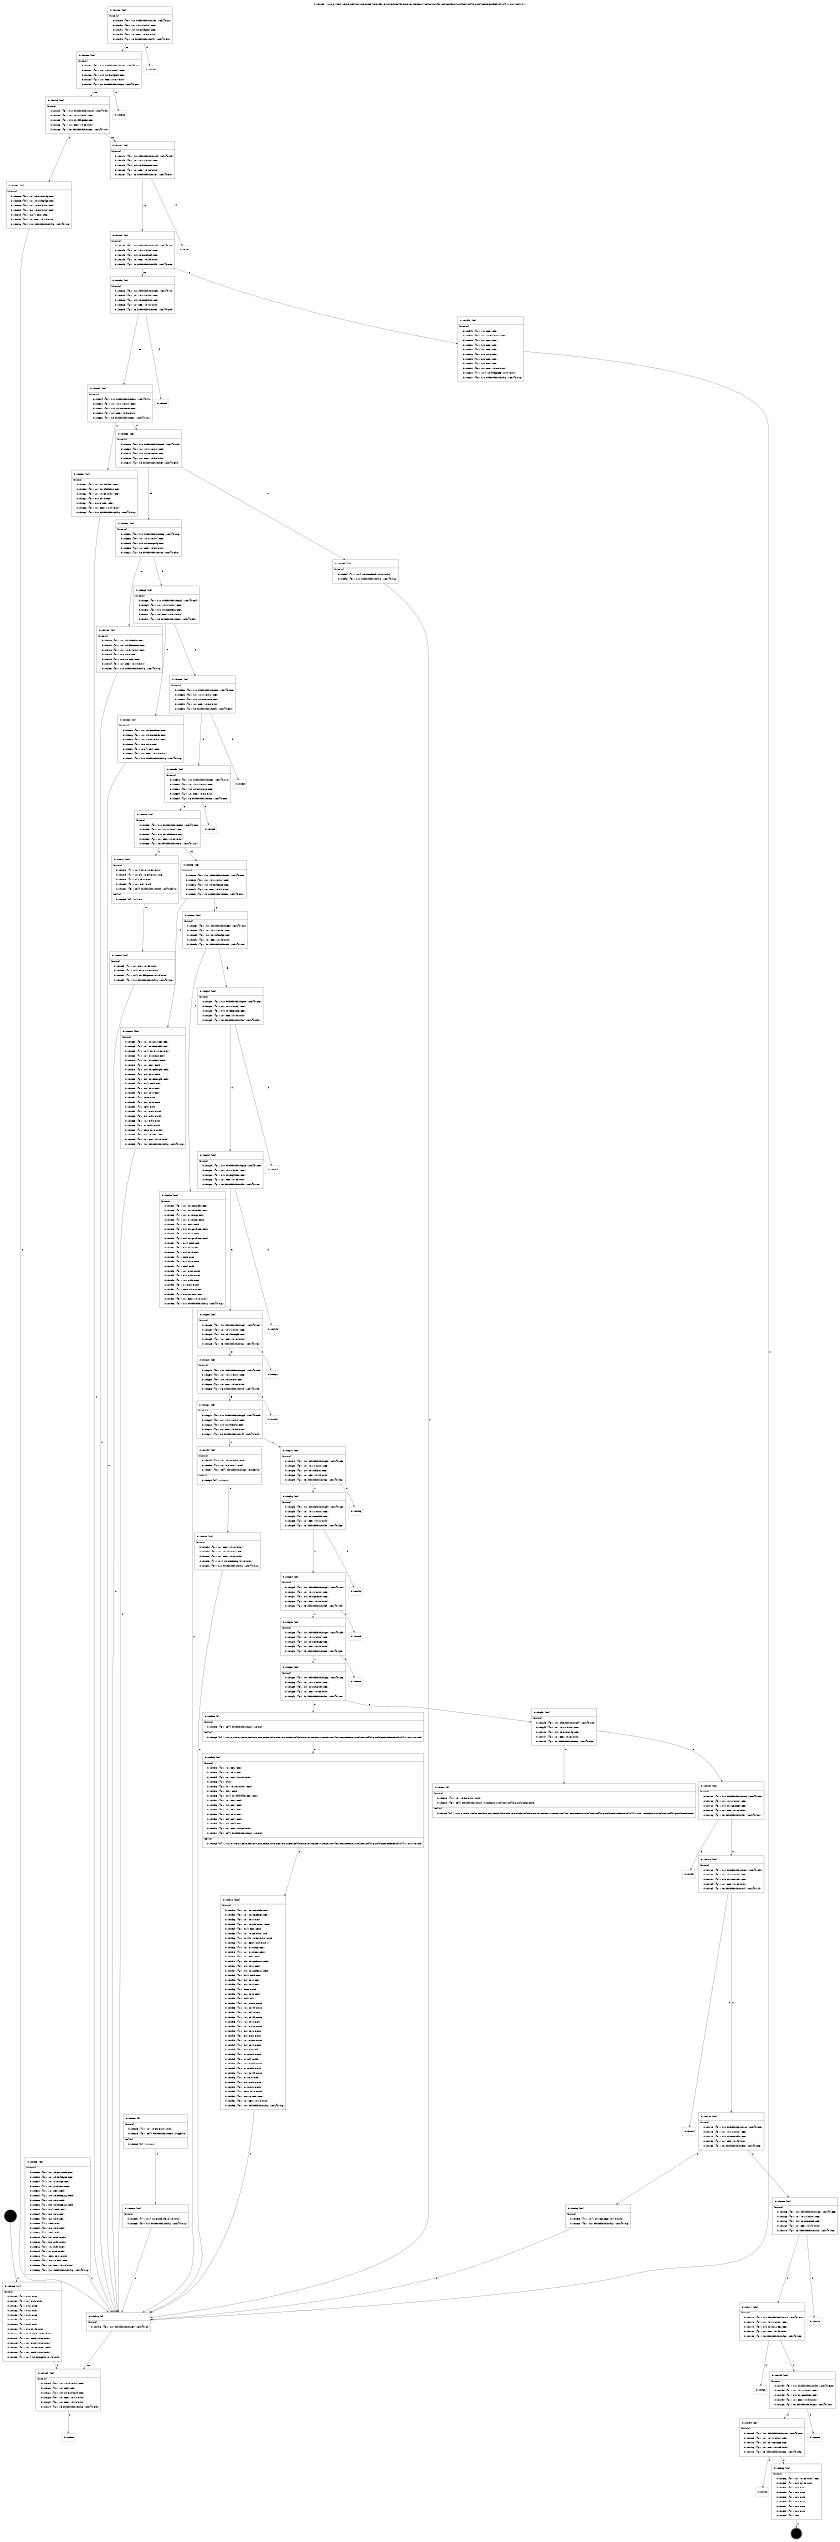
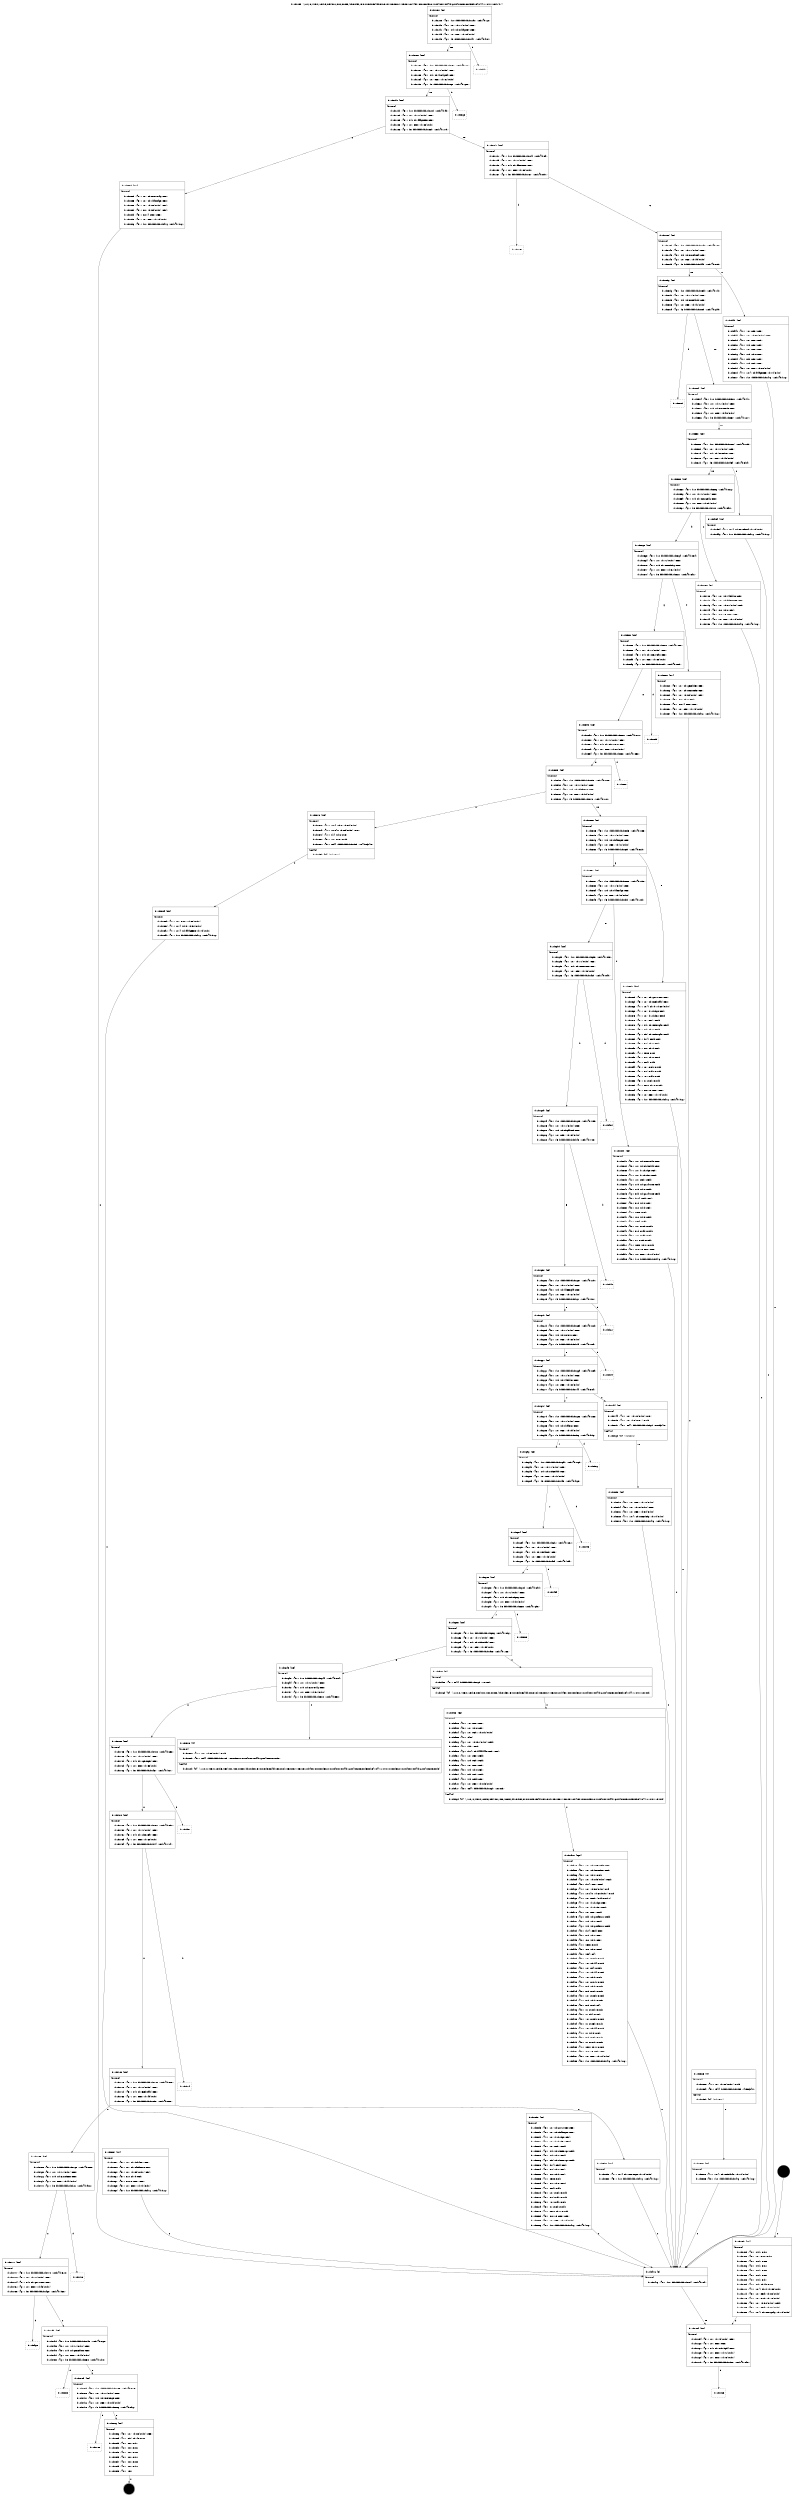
edge "0x40151f [25]" -> "0x401857 [27]": removed, label "1"
edge "0x4017ff [13]" -> "0x40180c [21]": label " 1" -> " 15"
